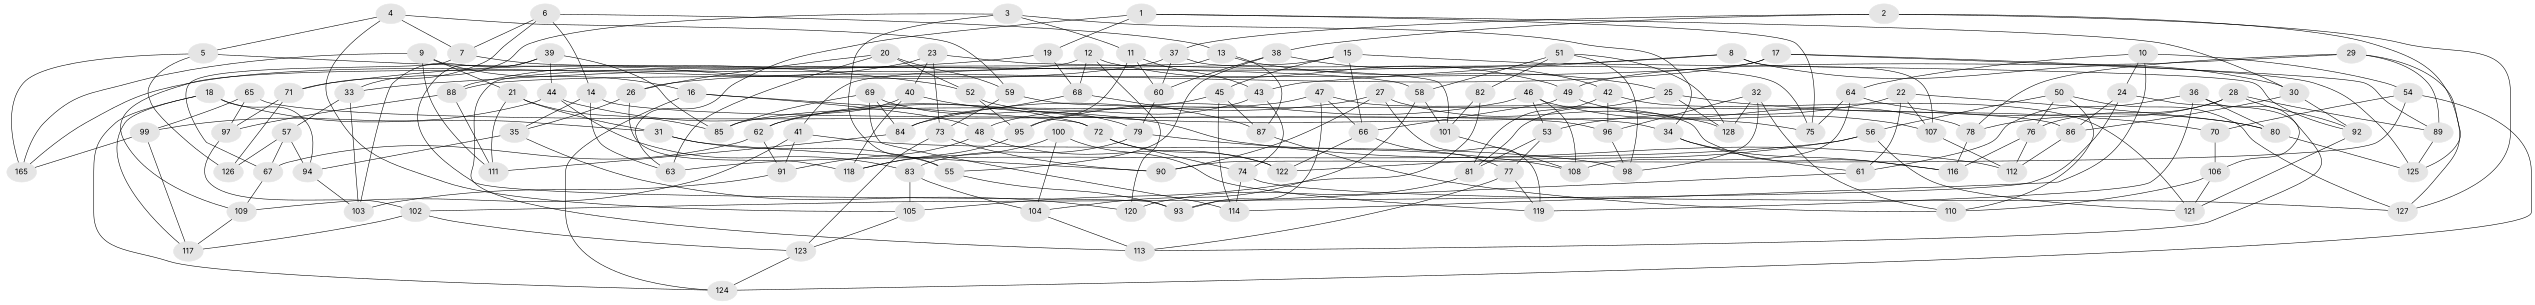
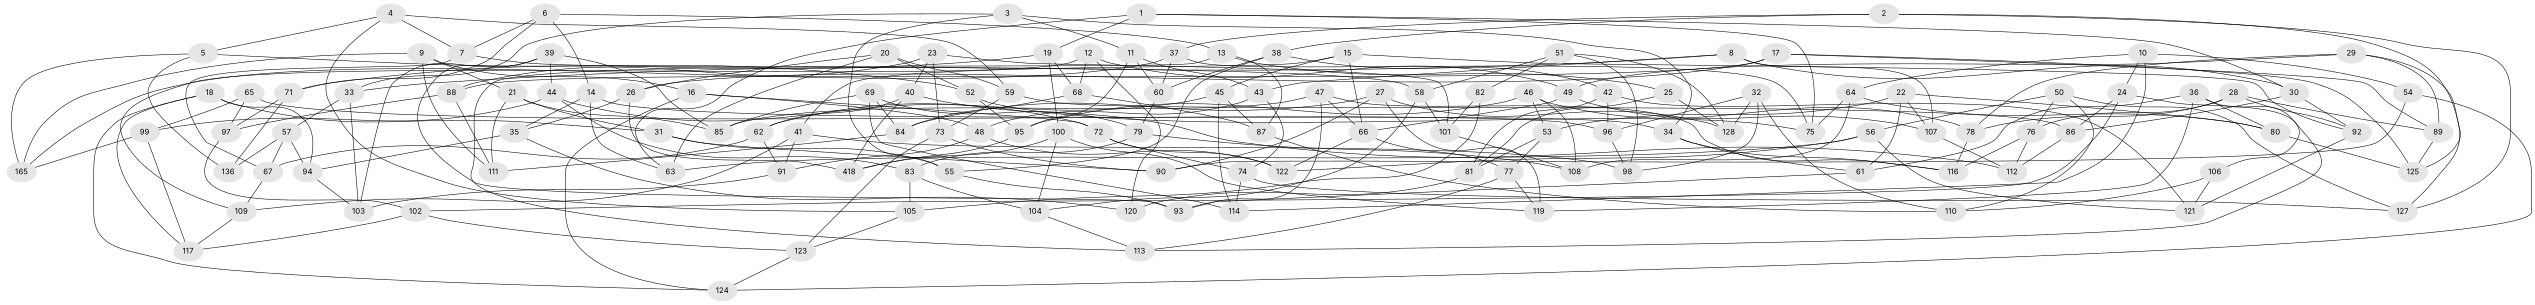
edge "19" -- "100": added
node "70": removed
node "126": label "126" -> "136"
node "118": label "118" -> "418"
